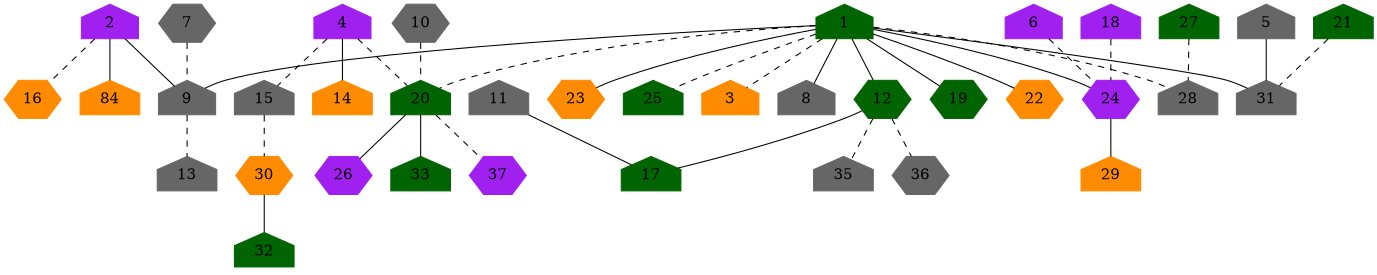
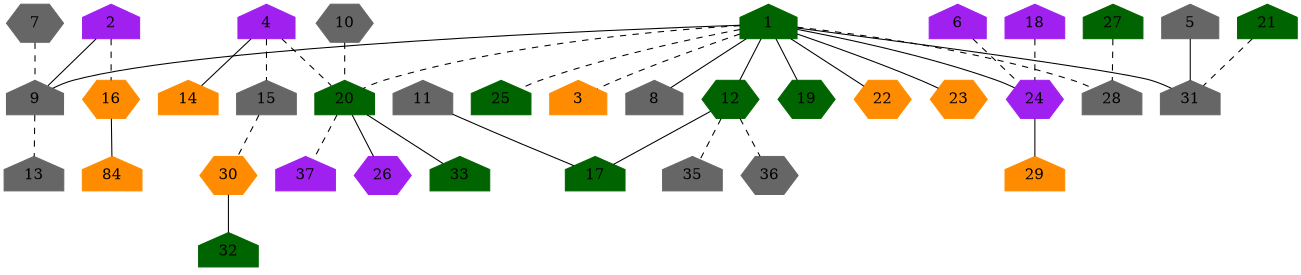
edge "2" -- "84": now "16" -- "84"
node "37": shape hexagon -> house
